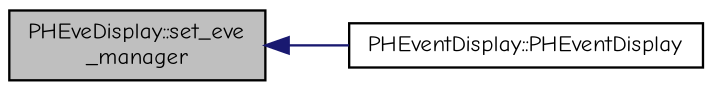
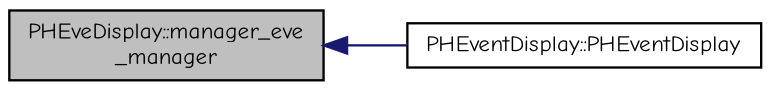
node "PHEveDisplay::set_eve _manager": label "PHEveDisplay::set_eve _manager" -> "PHEveDisplay::manager_eve _manager"
